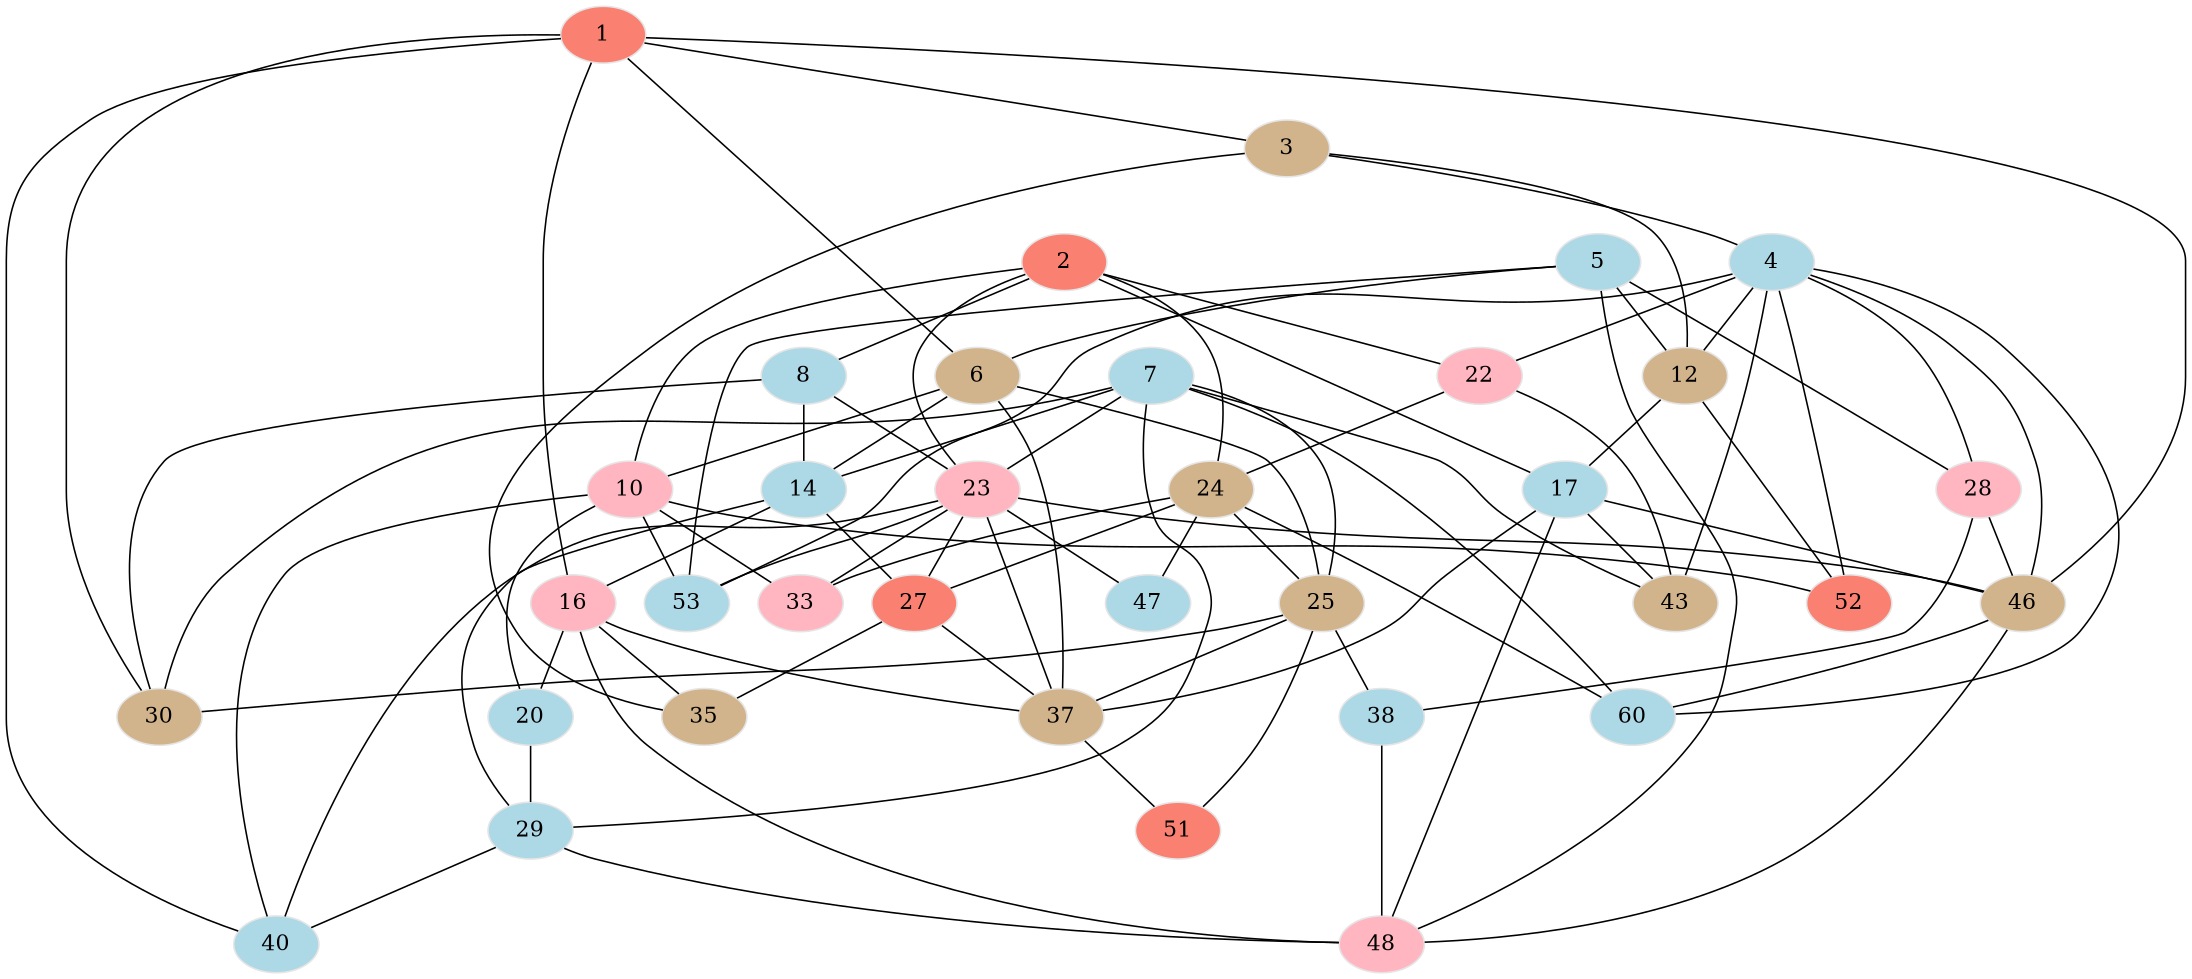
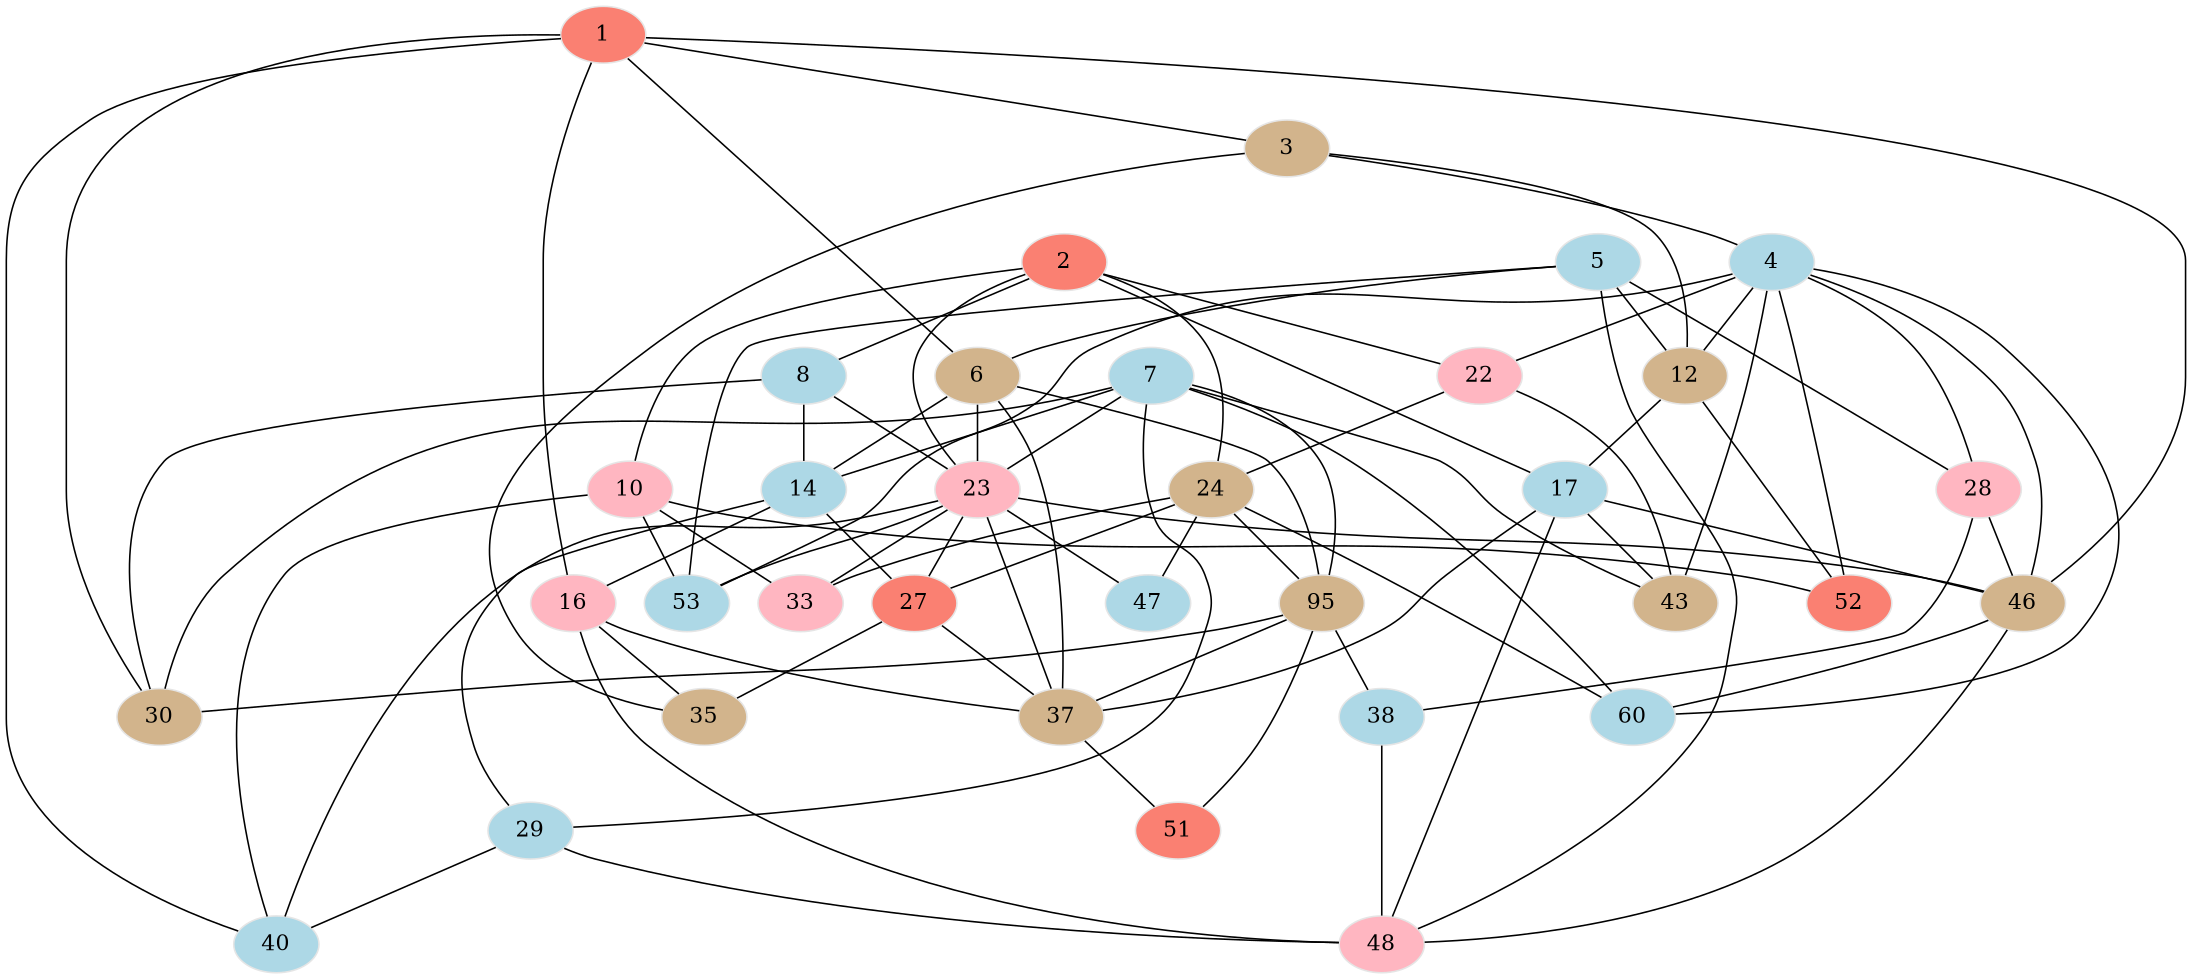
edge "6" -- "10": now "6" -- "23"
node "25": label "25" -> "95"
node "20": removed
